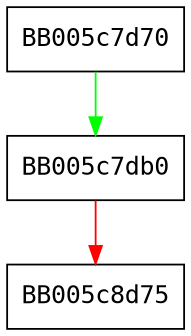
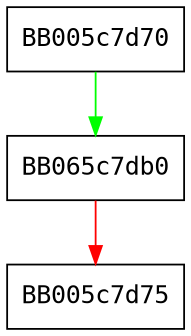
node "BB005c7db0": label "BB005c7db0" -> "BB065c7db0"
node "BB005c8d75": label "BB005c8d75" -> "BB005c7d75"
